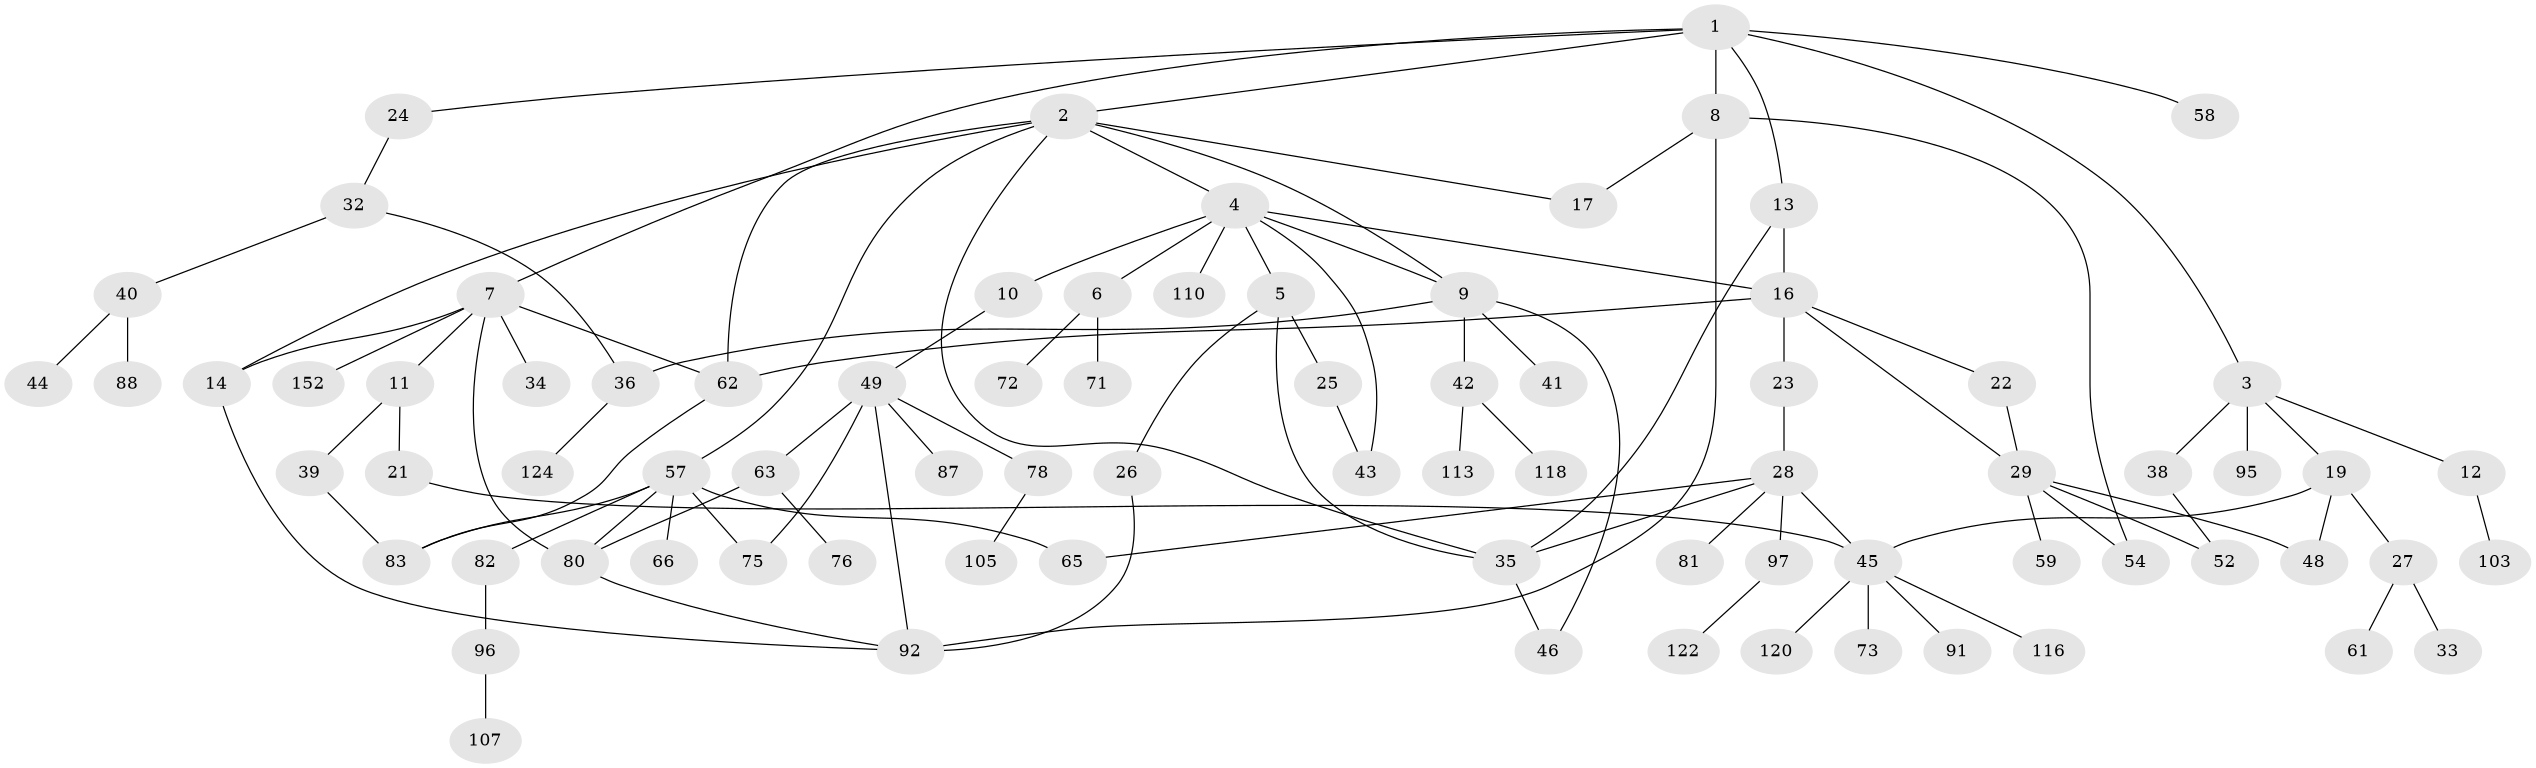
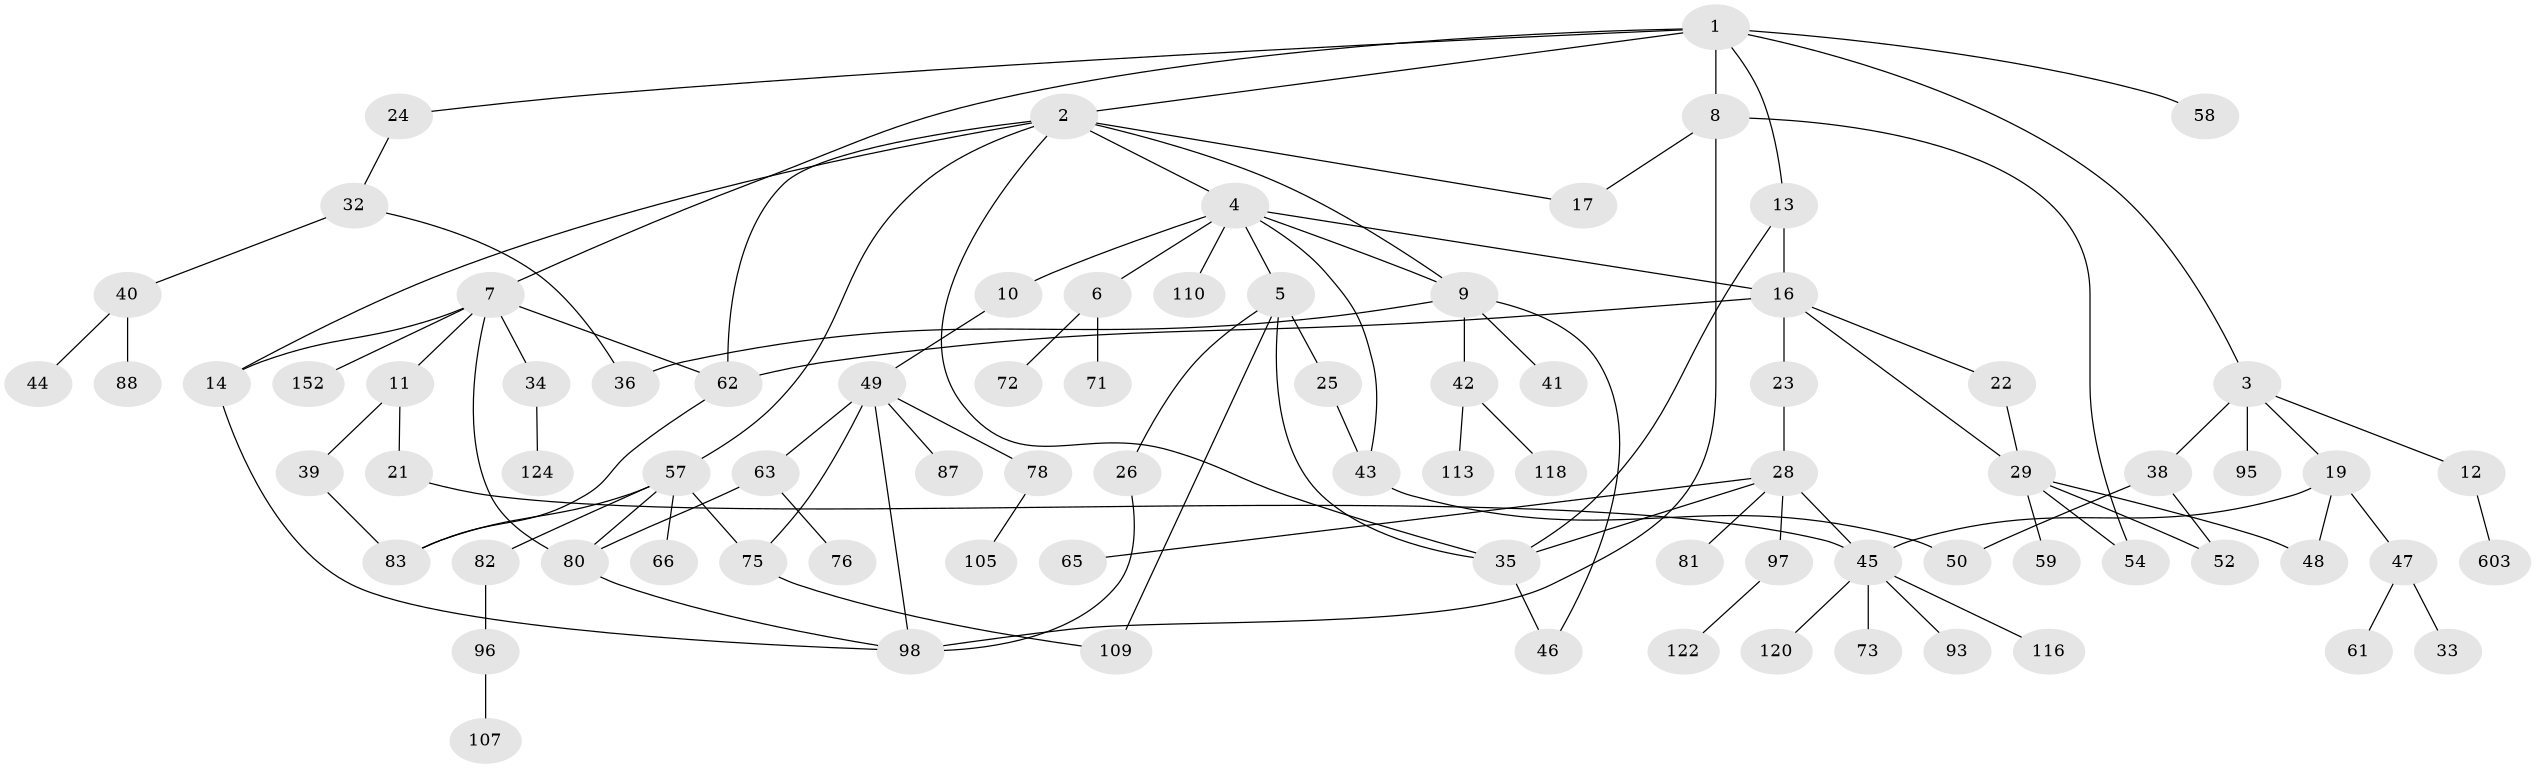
edge "36" -- "124": now "34" -- "124"
edge "57" -- "65": removed
node "50": added
node "27": label "27" -> "47"
node "103": label "103" -> "603"
node "92": label "92" -> "98"
node "109": added
node "91": label "91" -> "93"
